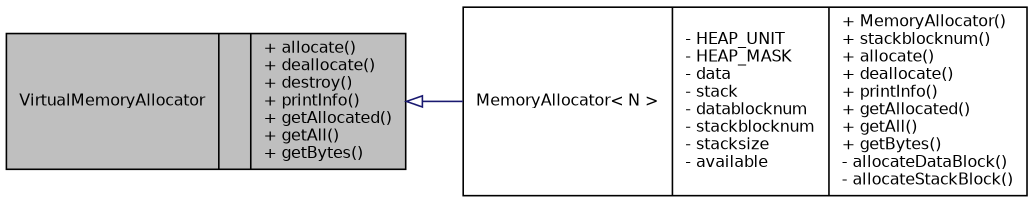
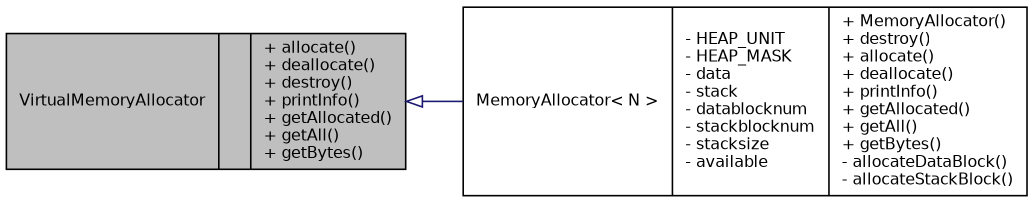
node "MemoryAllocator< N >": text "+ stackblocknum()" -> "+ destroy()"
